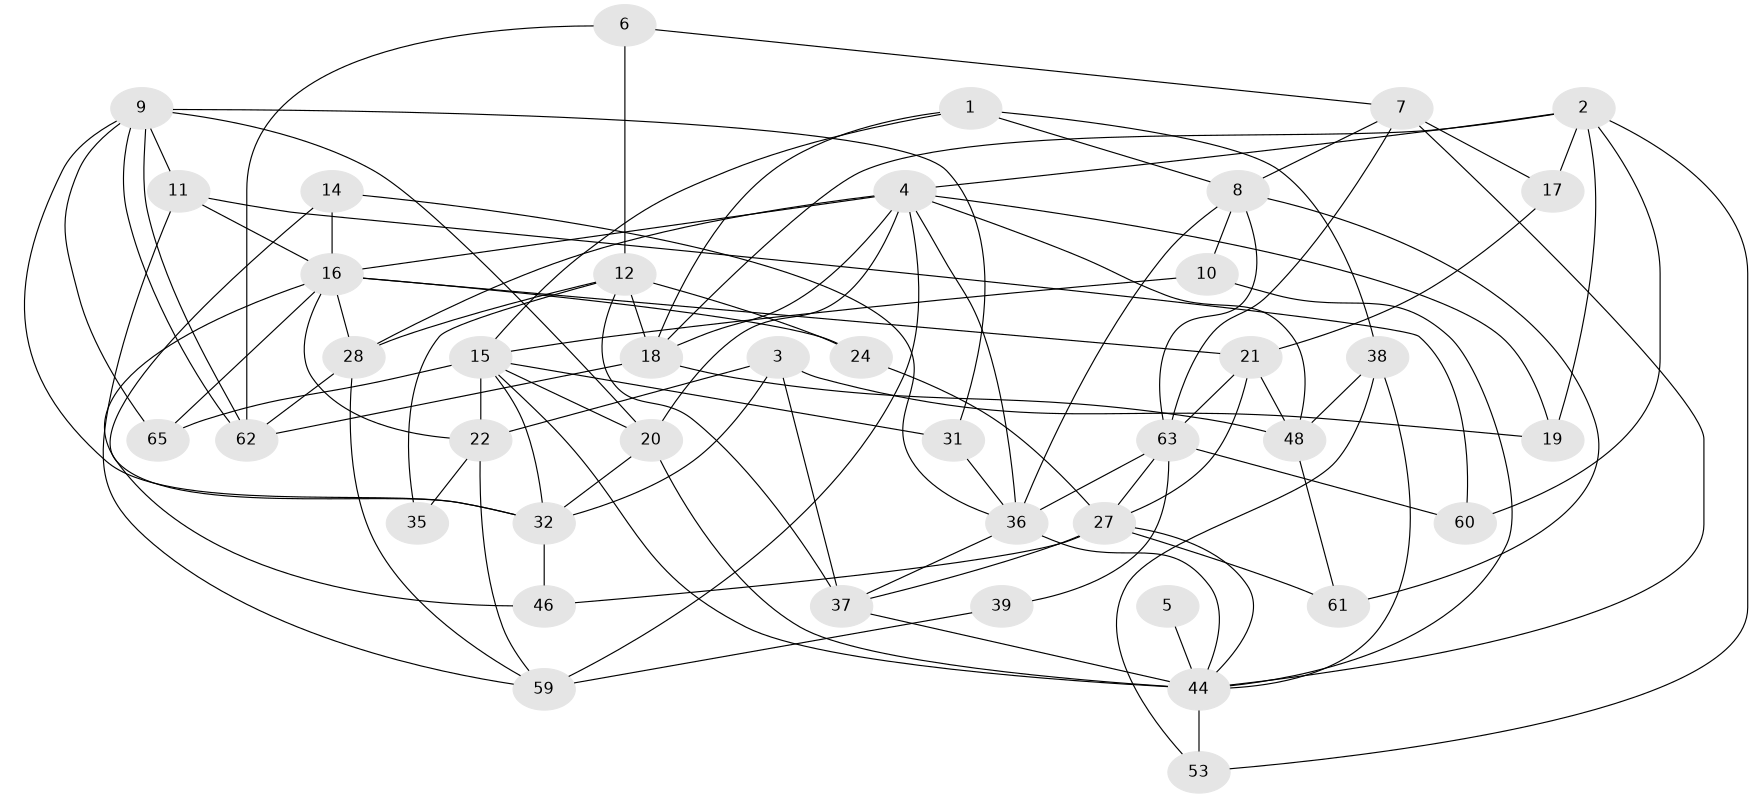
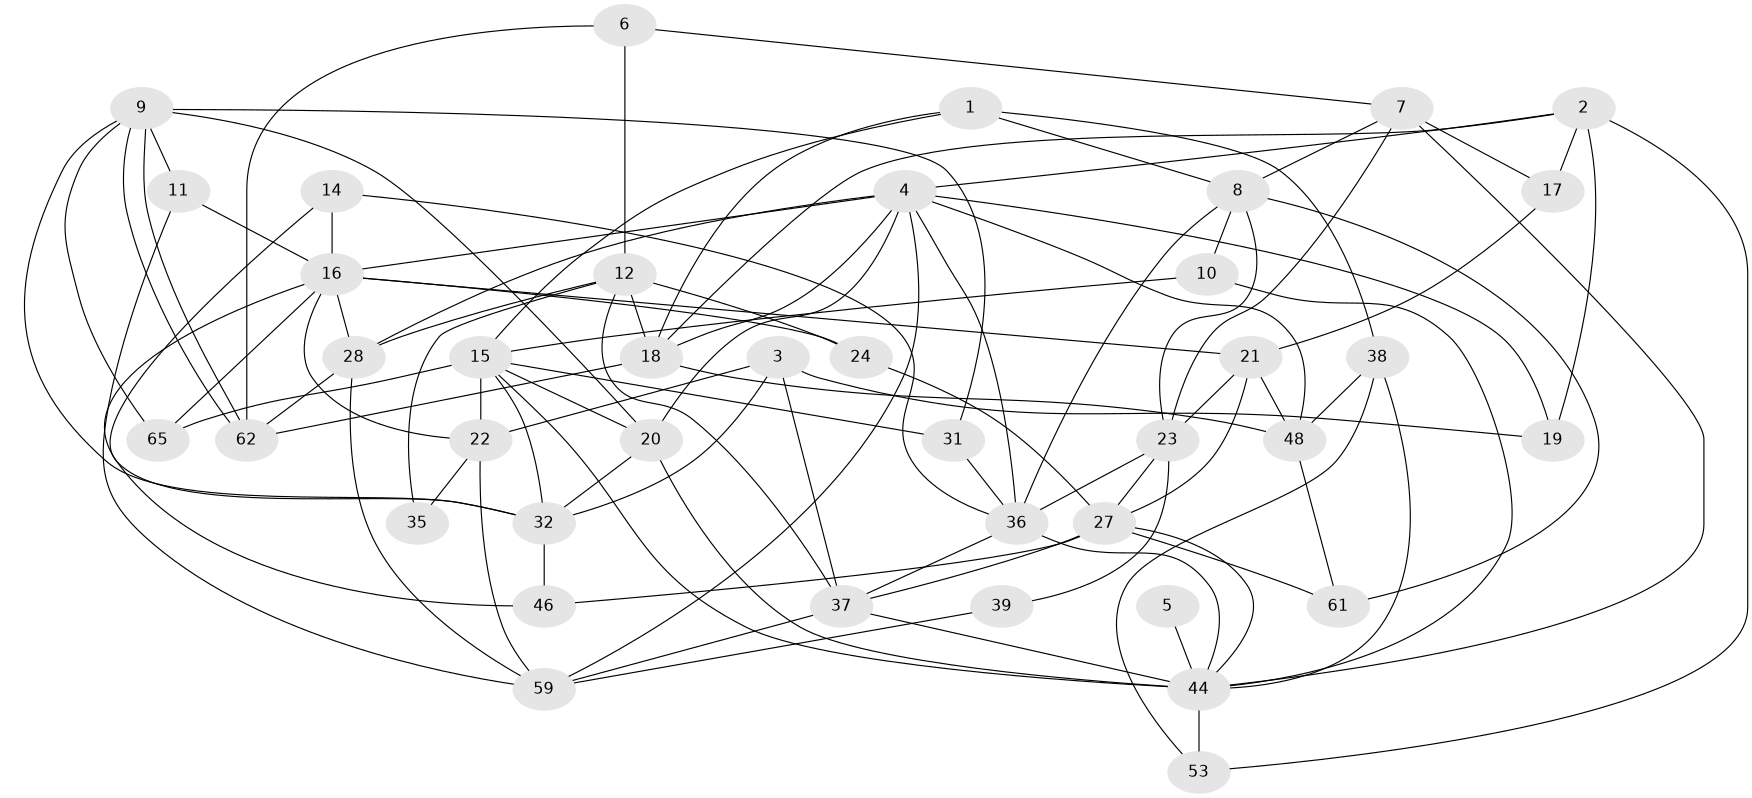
node "63": label "63" -> "23"
node "60": removed
edge "37" -- "59": added
